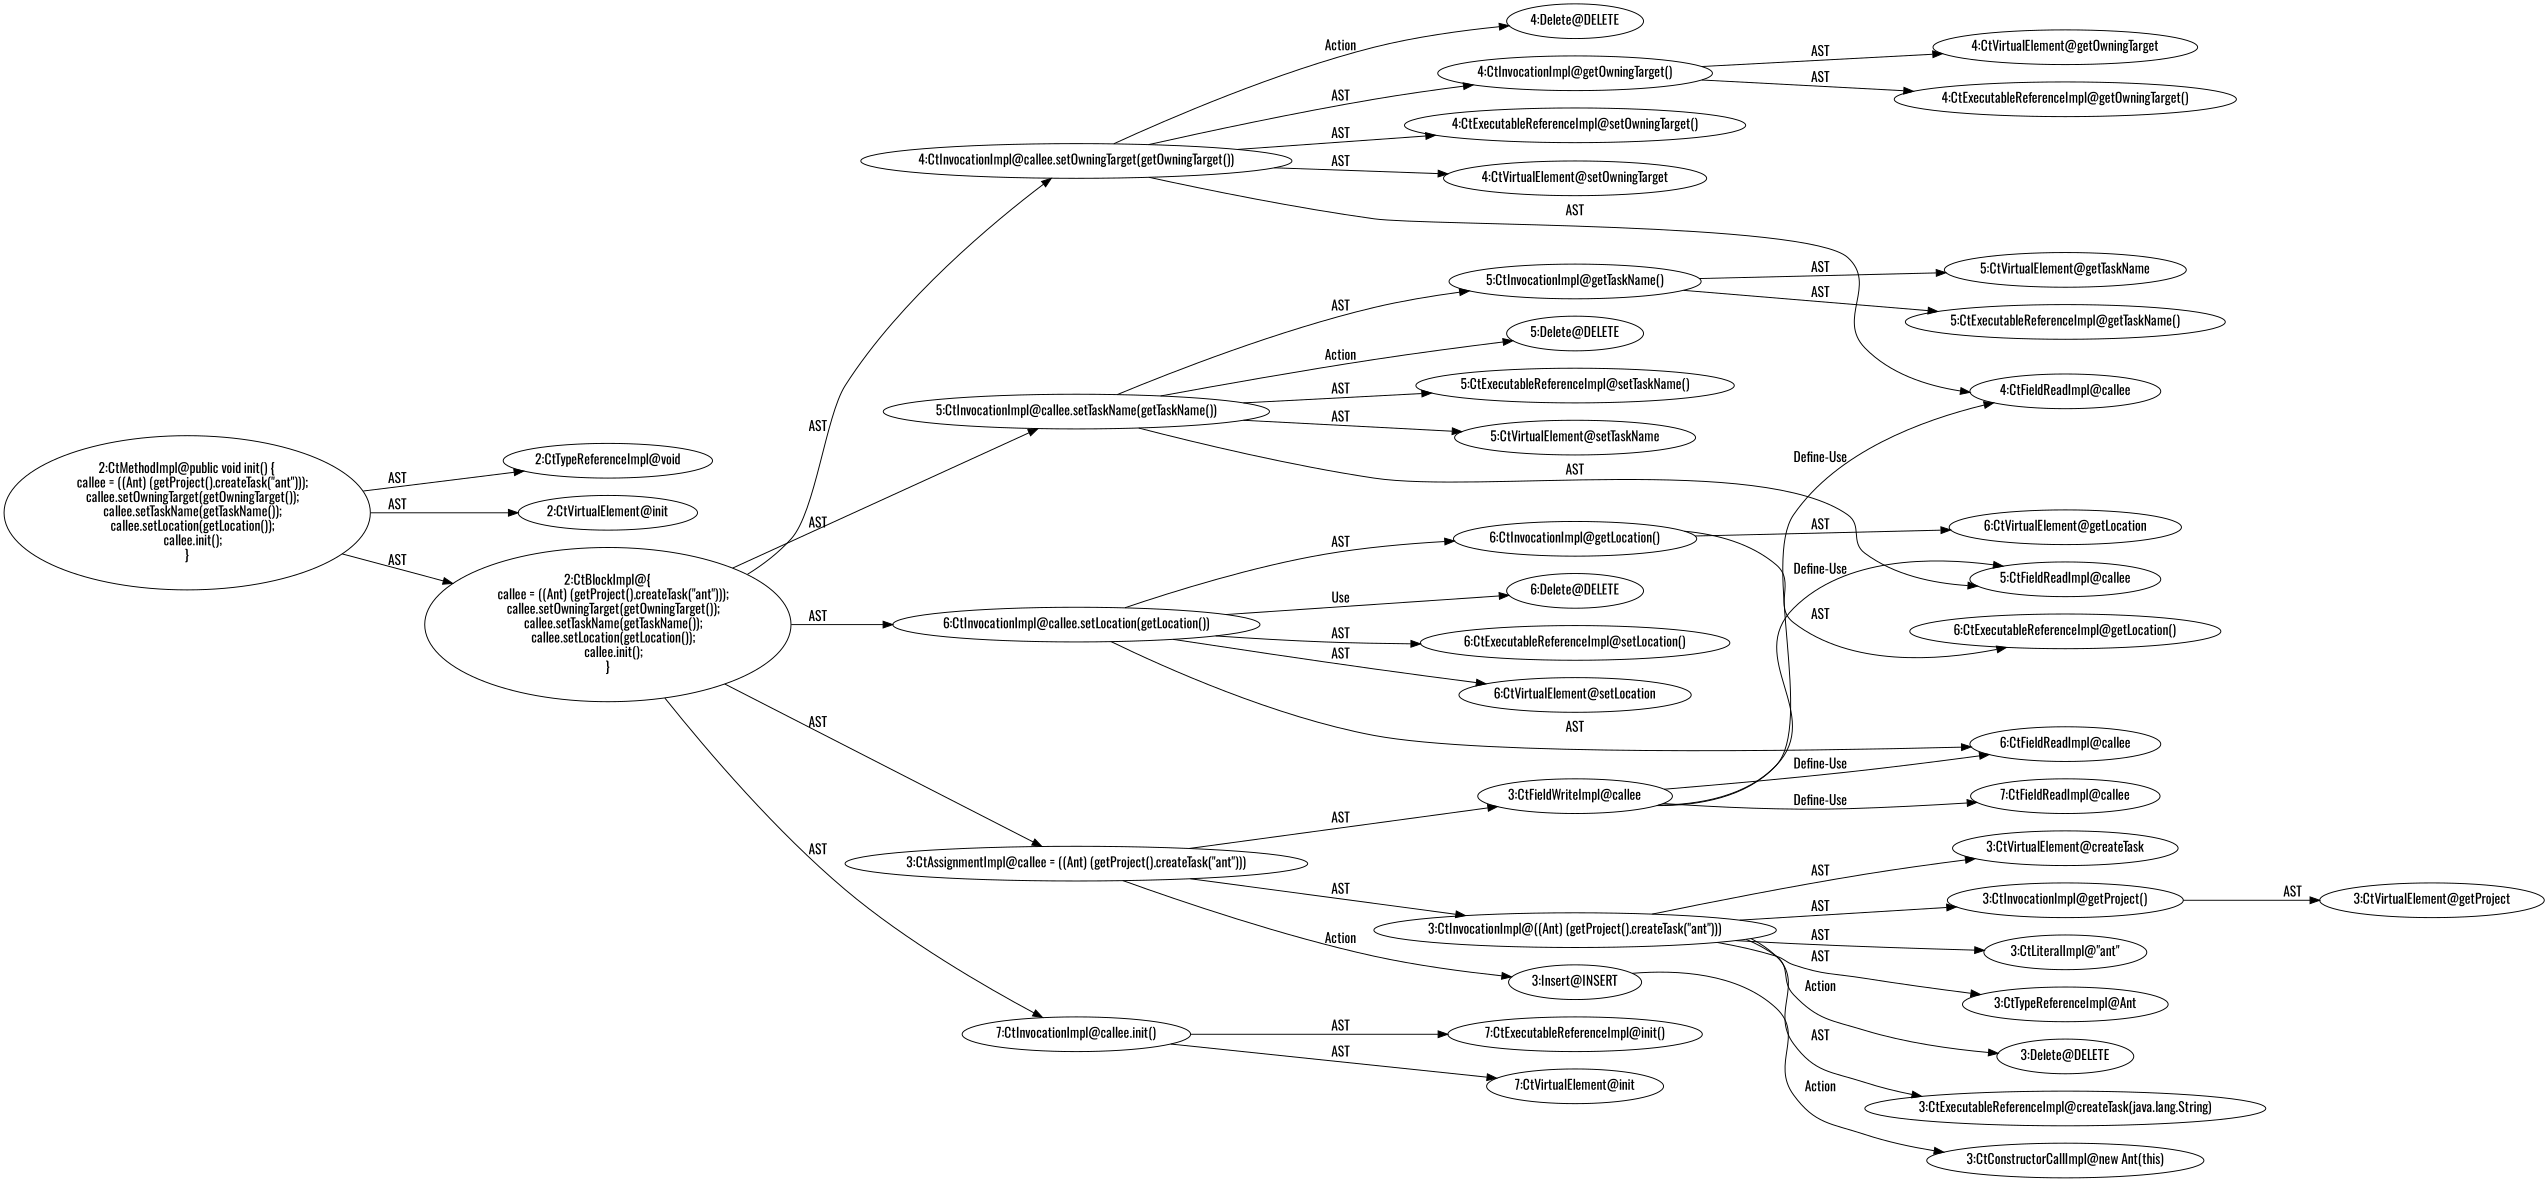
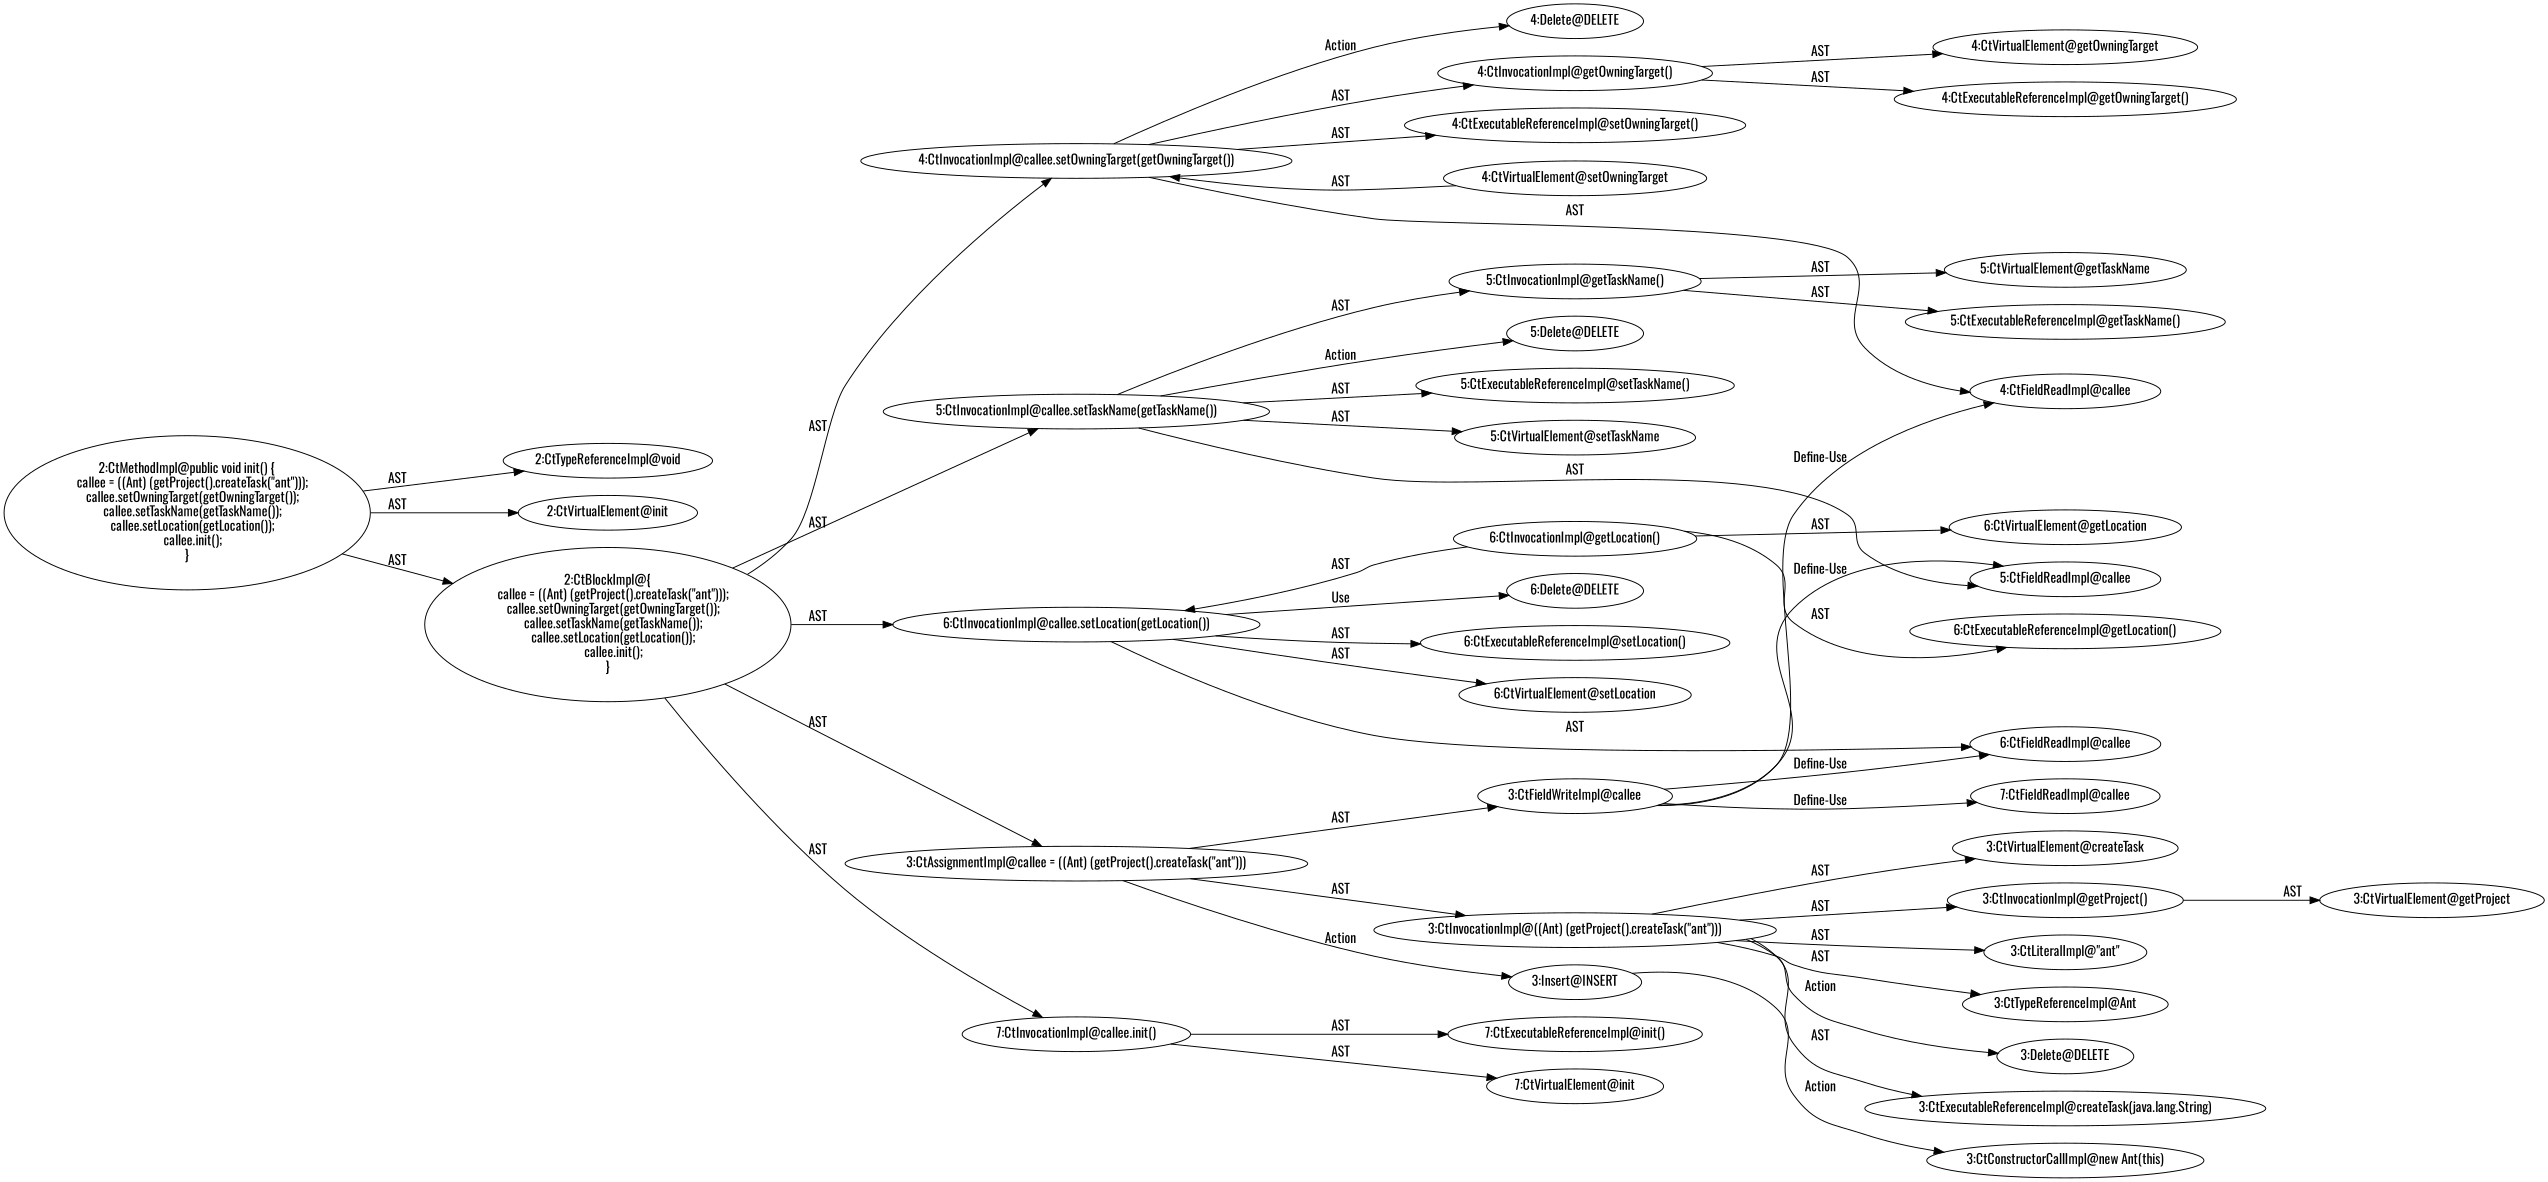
edge "4:CtInvocationImpl@callee.setOwningTarget(getOwningTarget())" -> "4:CtVirtualElement@setOwningTarget": reversed
edge "6:CtInvocationImpl@callee.setLocation(getLocation())" -> "6:CtInvocationImpl@getLocation()": reversed
